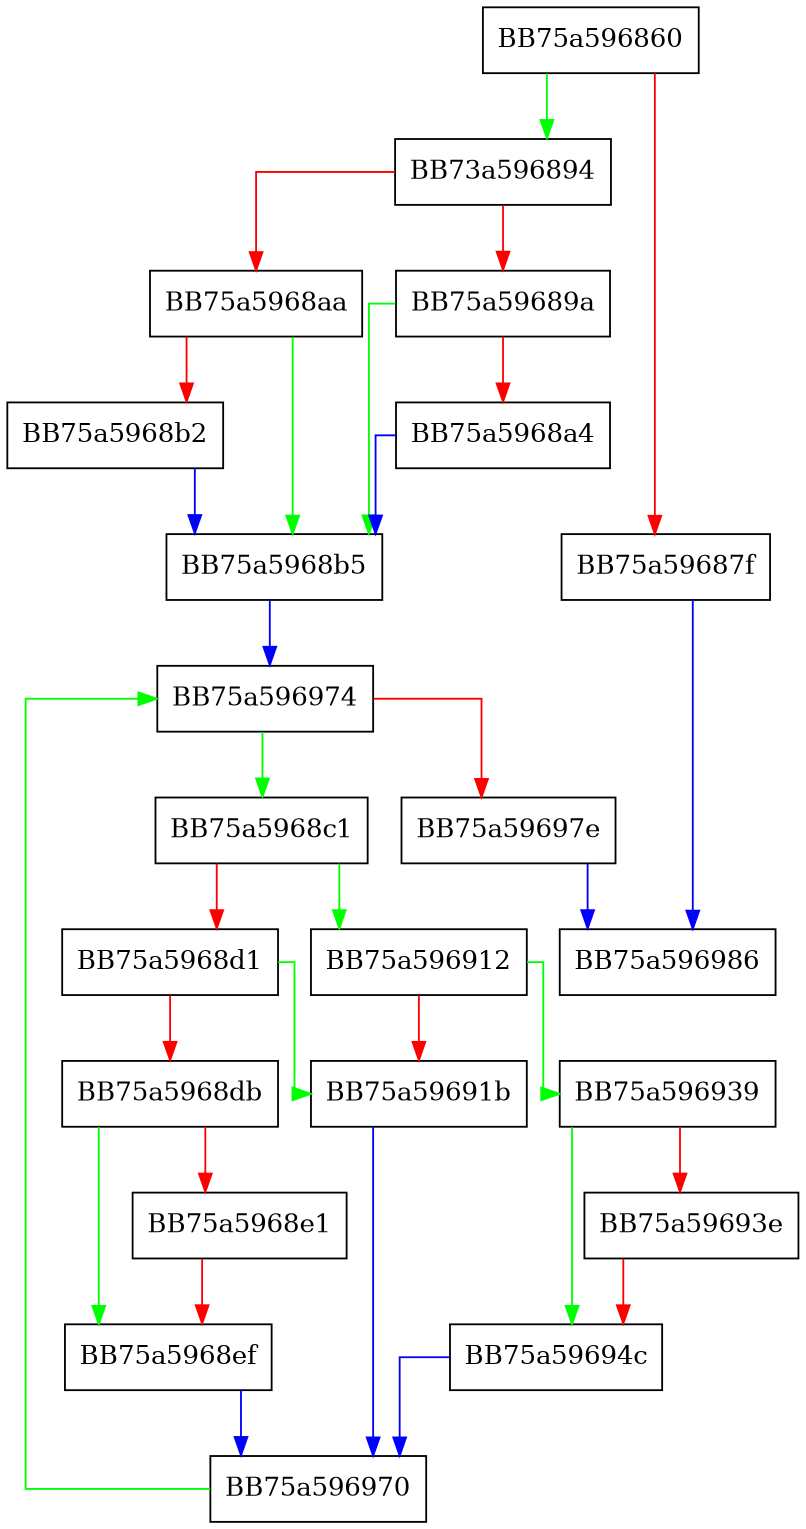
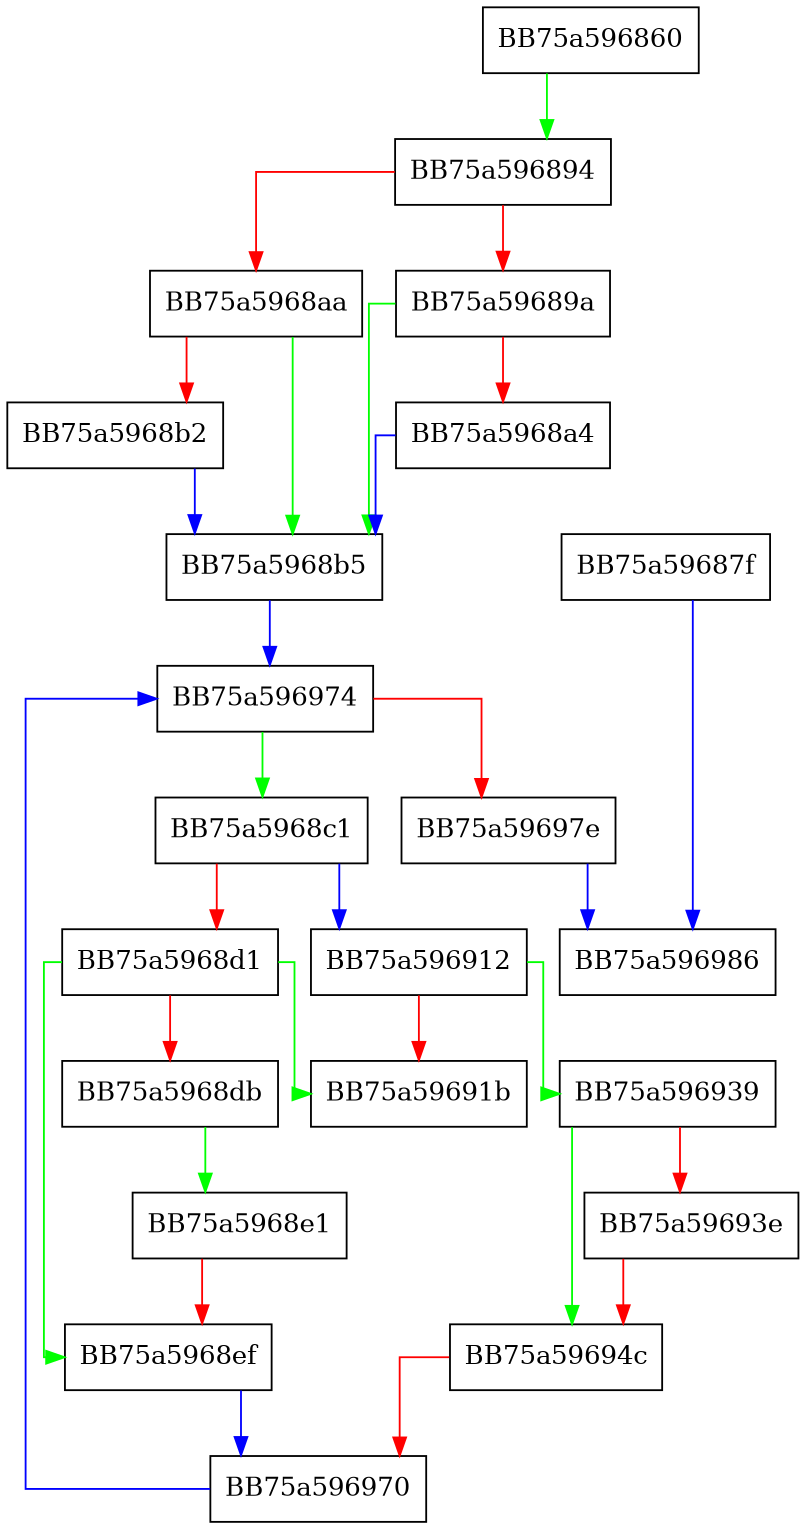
node "BB73a596894": label "BB73a596894" -> "BB75a596894"
edge "BB75a596860" -> "BB75a59687f": removed
edge "BB75a5968c1" -> "BB75a596912": color green -> blue
edge "BB75a596970" -> "BB75a596974": color green -> blue
edge "BB75a5968db" -> "BB75a5968e1": color red -> green
edge "BB75a5968db" -> "BB75a5968ef": now "BB75a5968d1" -> "BB75a5968ef"
edge "BB75a59691b" -> "BB75a596970": removed
edge "BB75a59694c" -> "BB75a596970": color blue -> red
